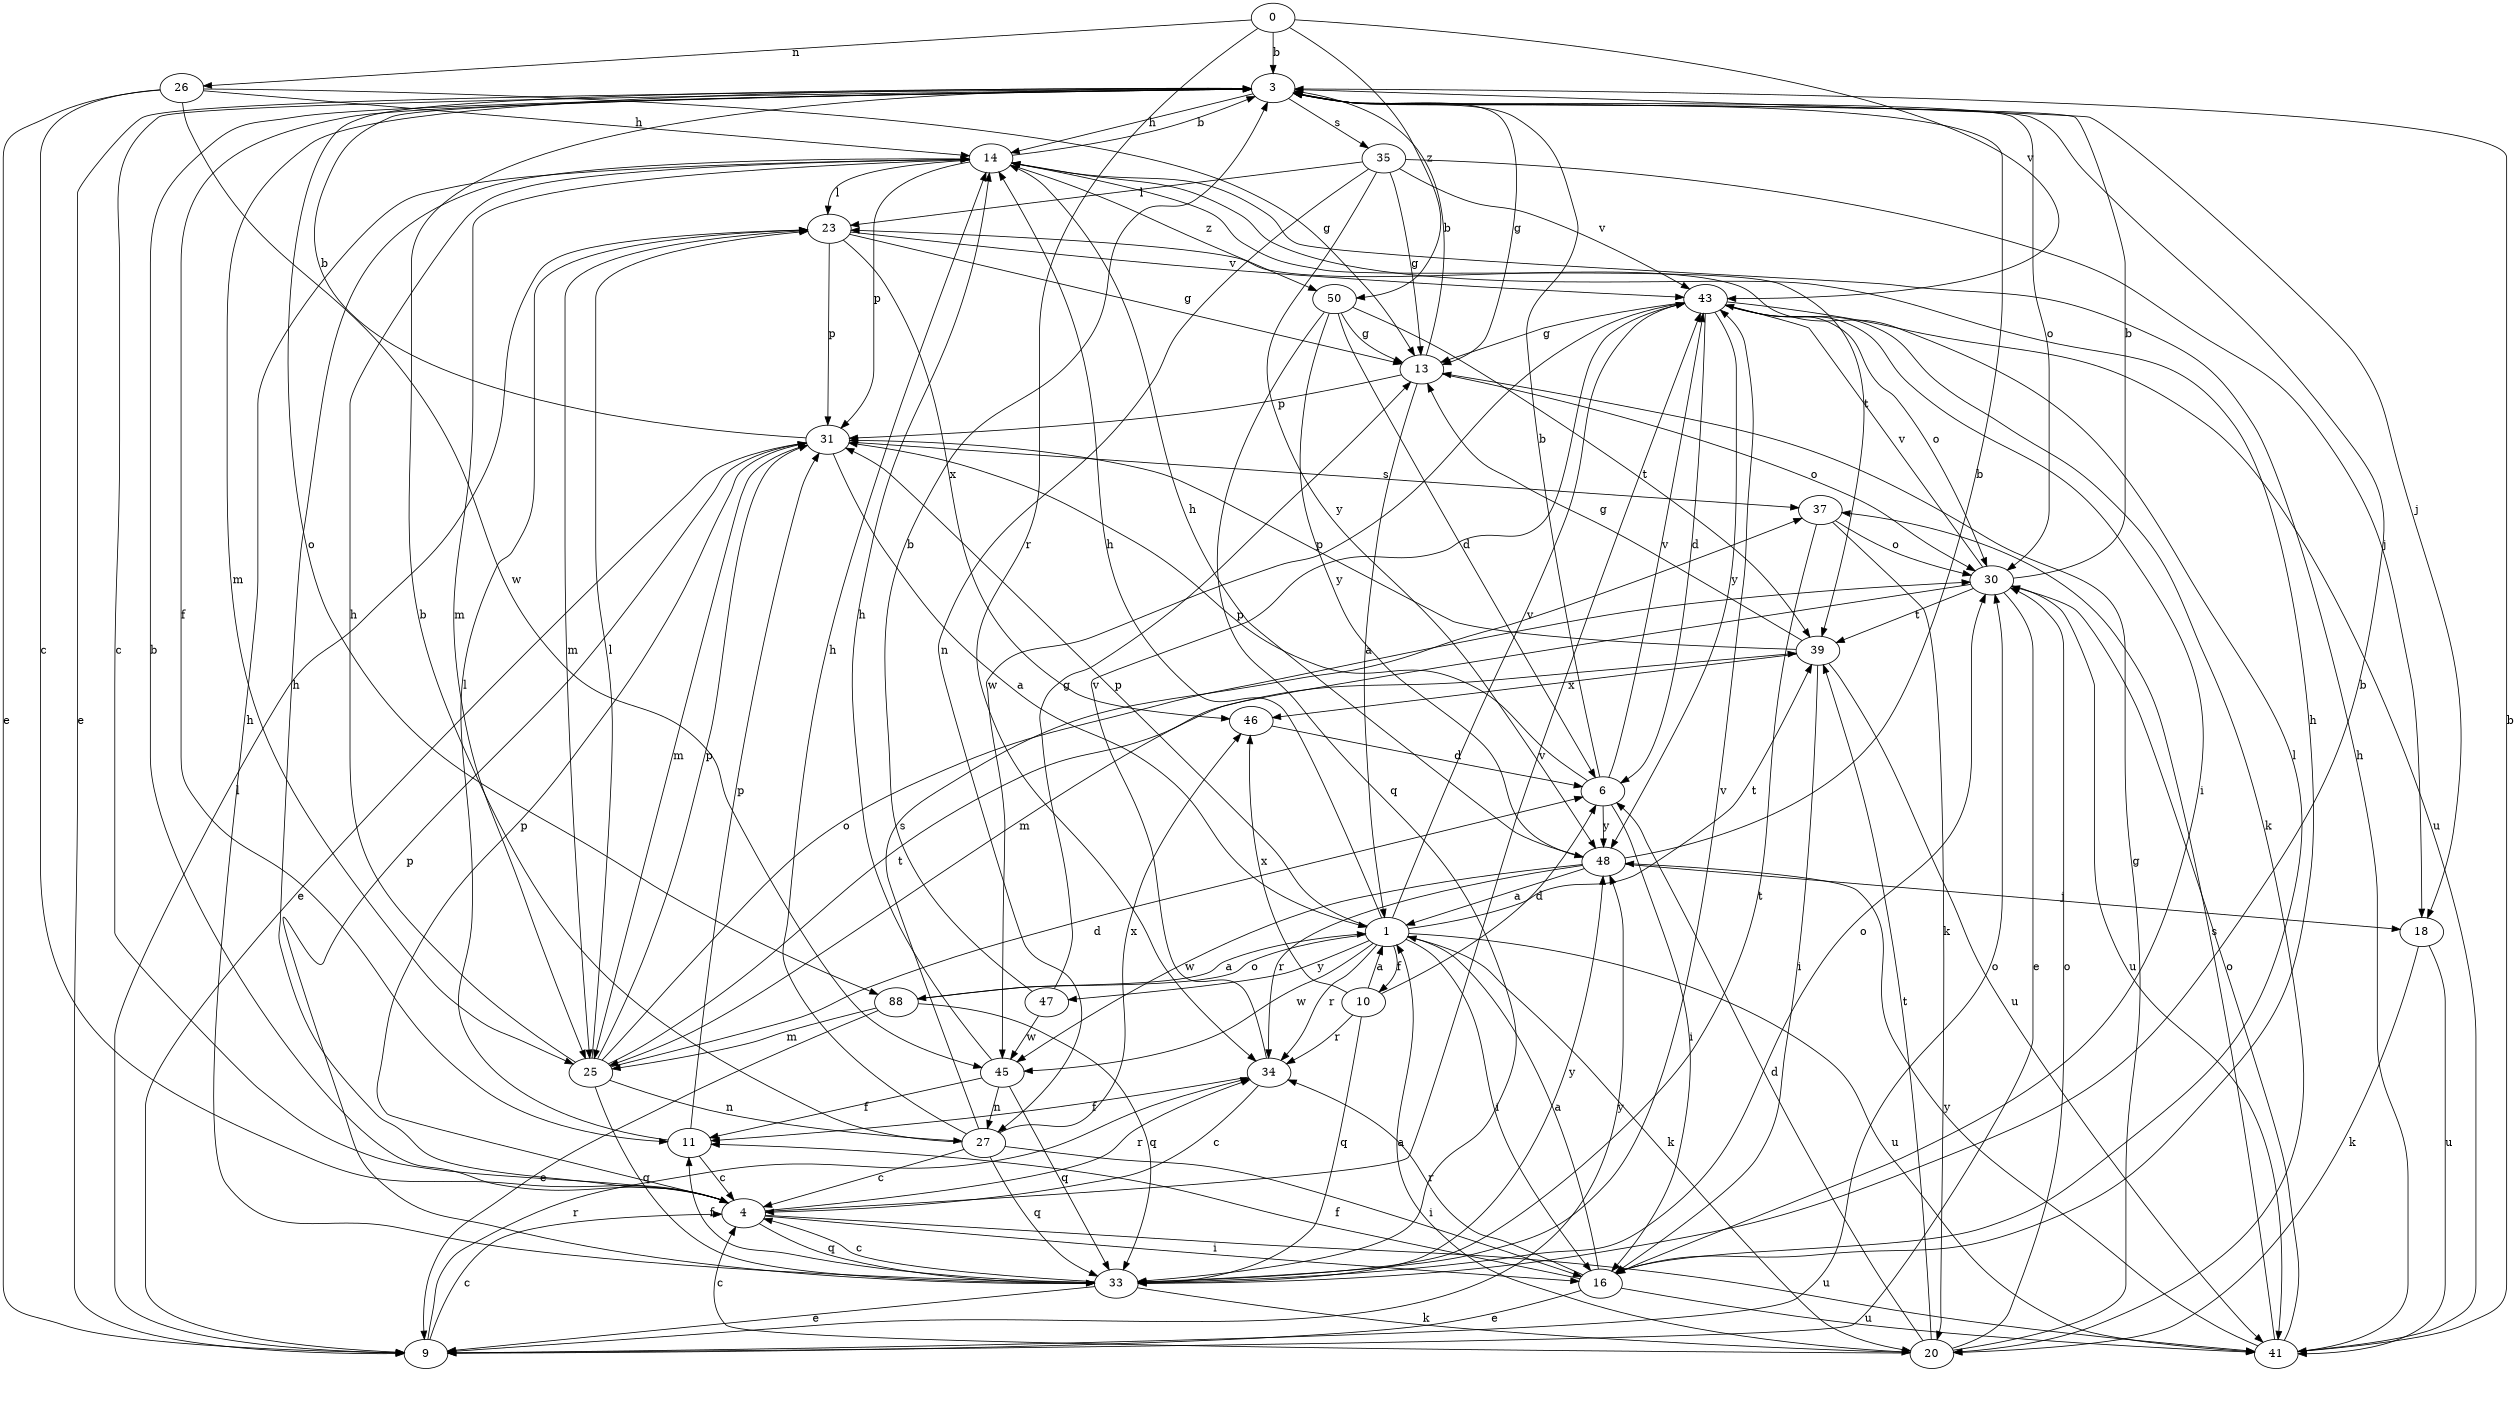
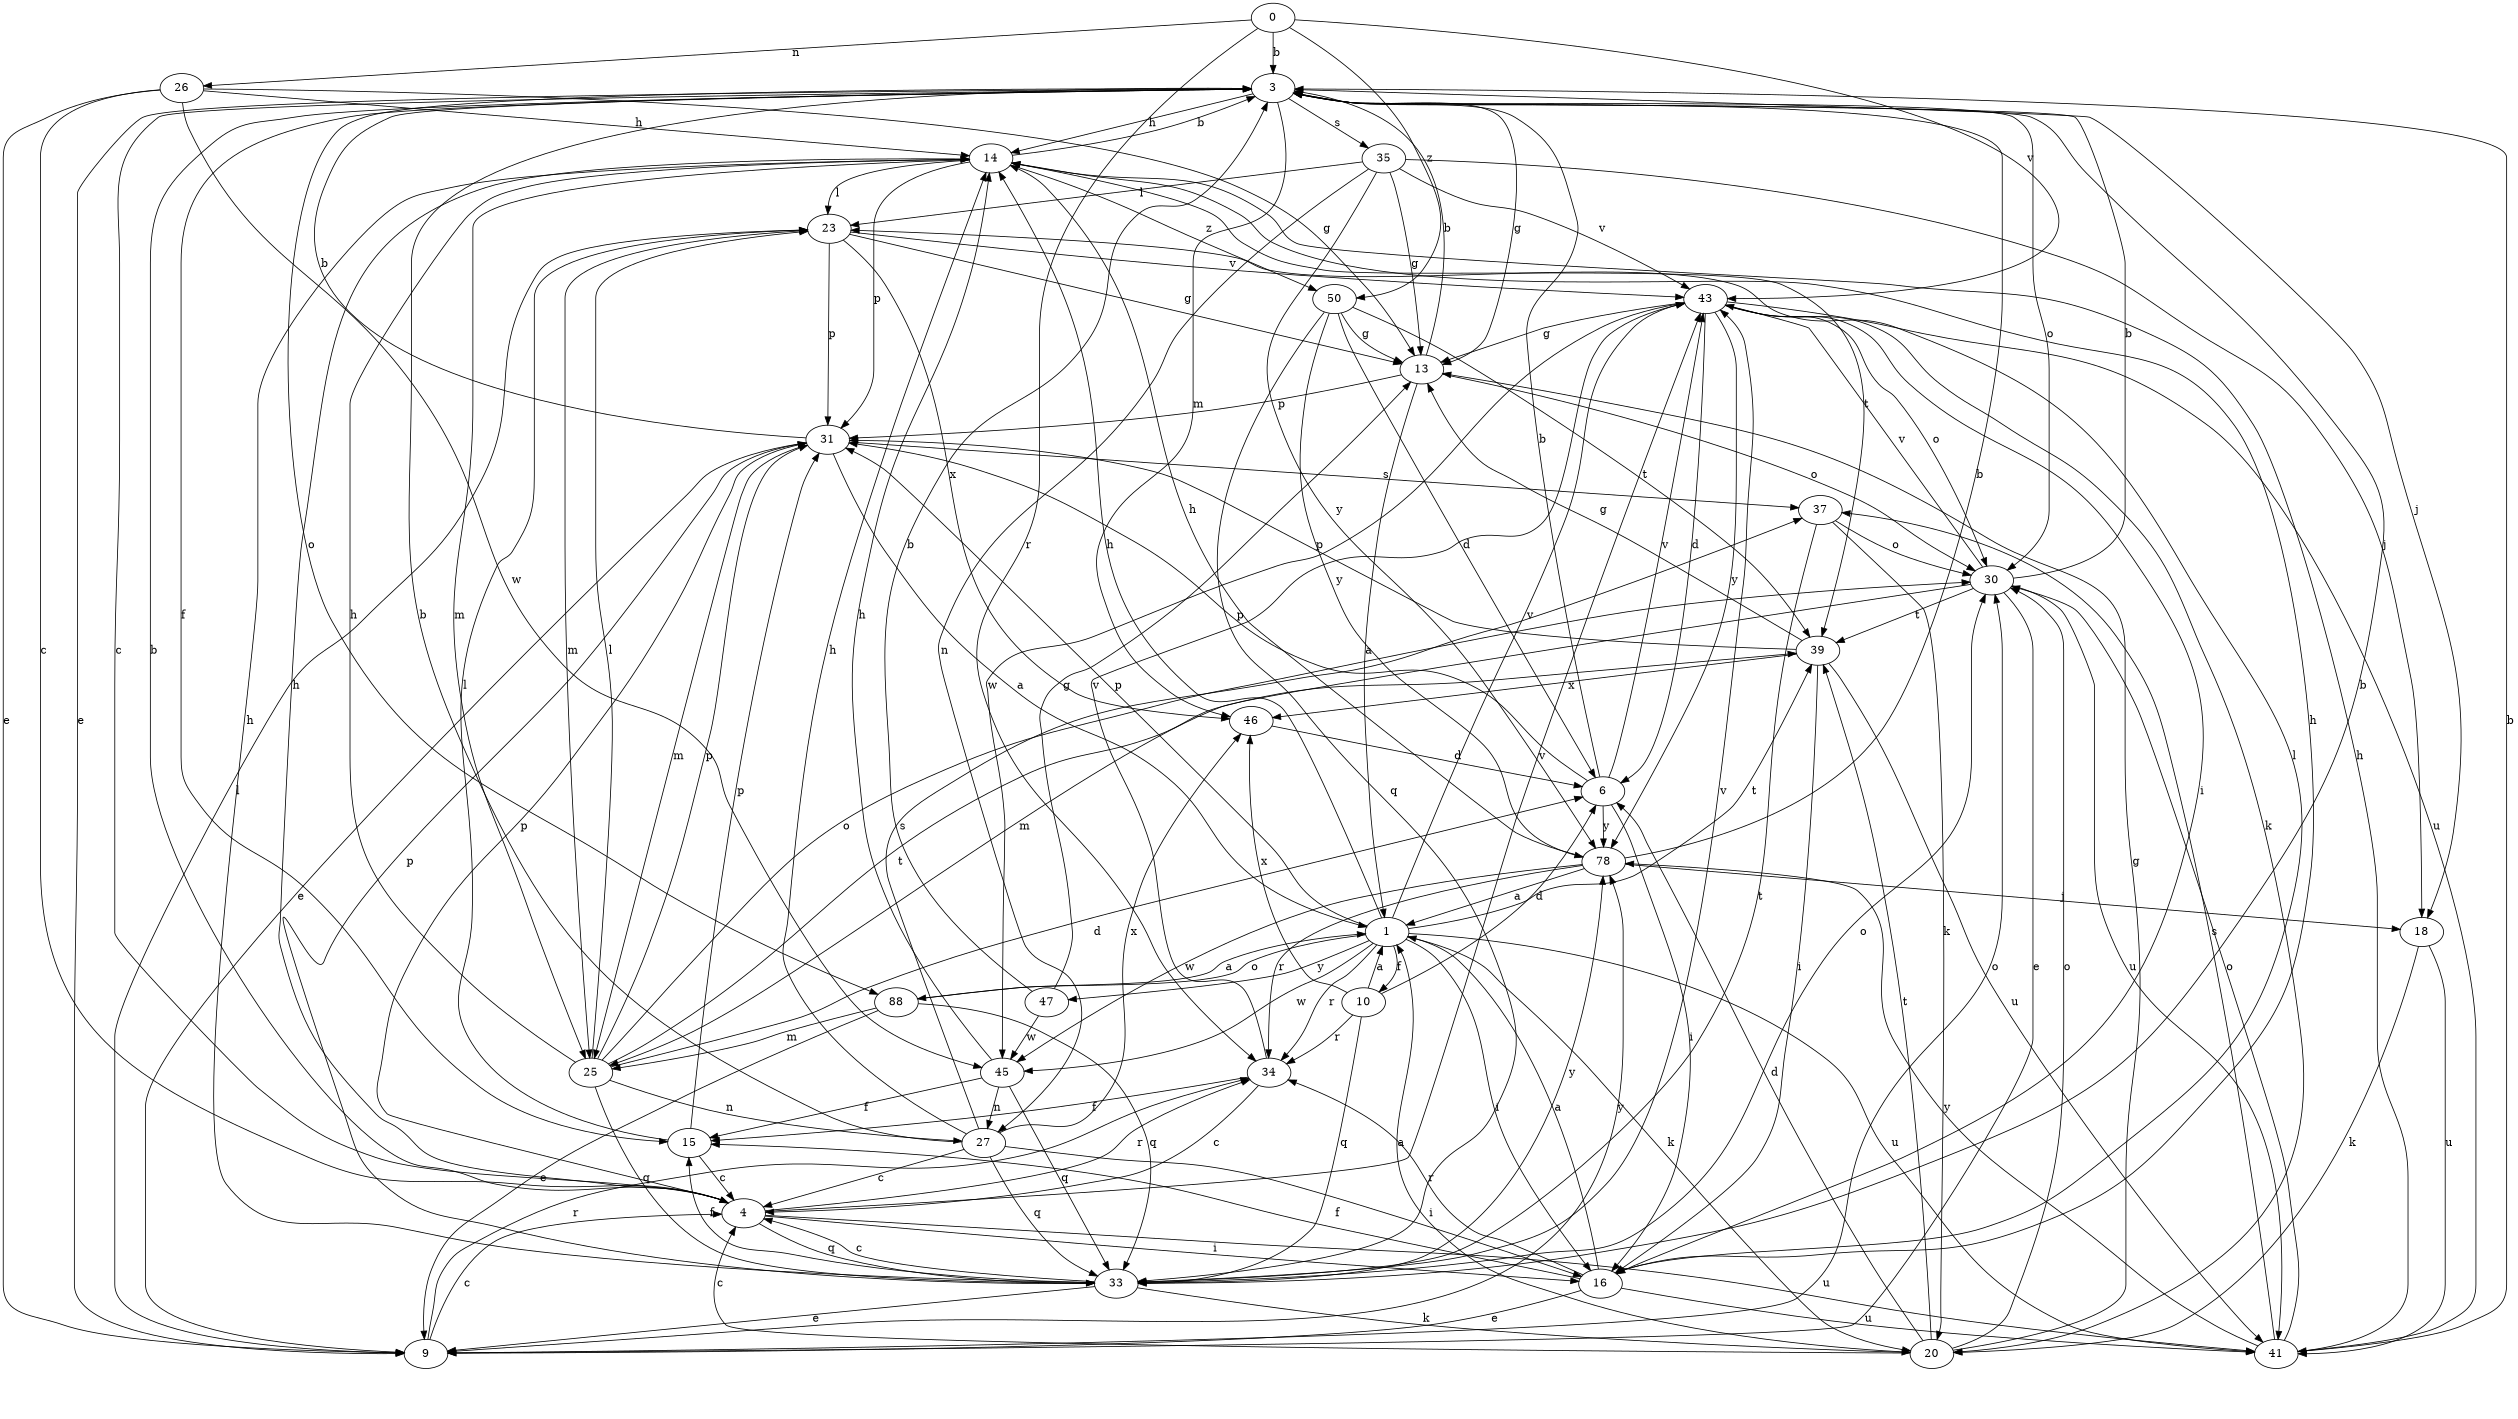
edge "3" -> "25": now "3" -> "46"
node "48": label "48" -> "78"
node "11": label "11" -> "15"
